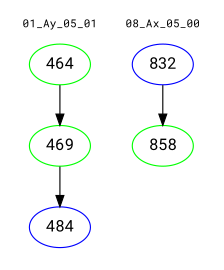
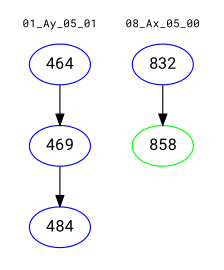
node "464": color green -> blue
node "469": color green -> blue
